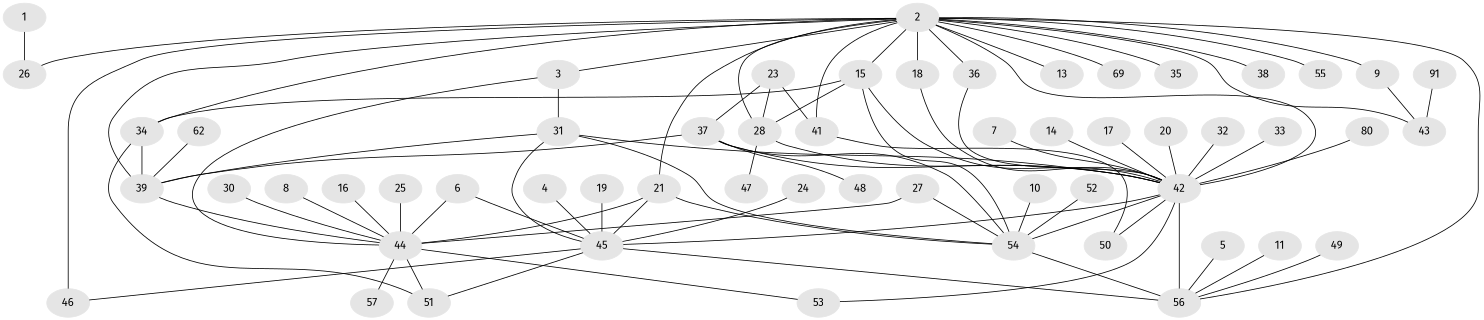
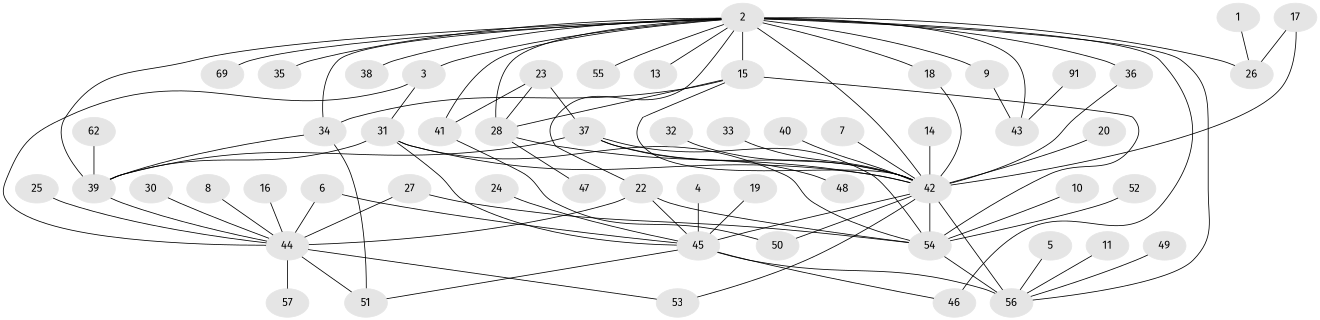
edge "17" -- "26": added
node "80": label "80" -> "40"
node "21": label "21" -> "22"
